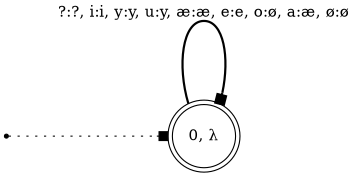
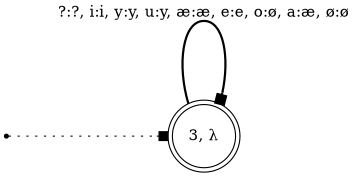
node "0, λ": label "0, λ" -> "3, λ"
